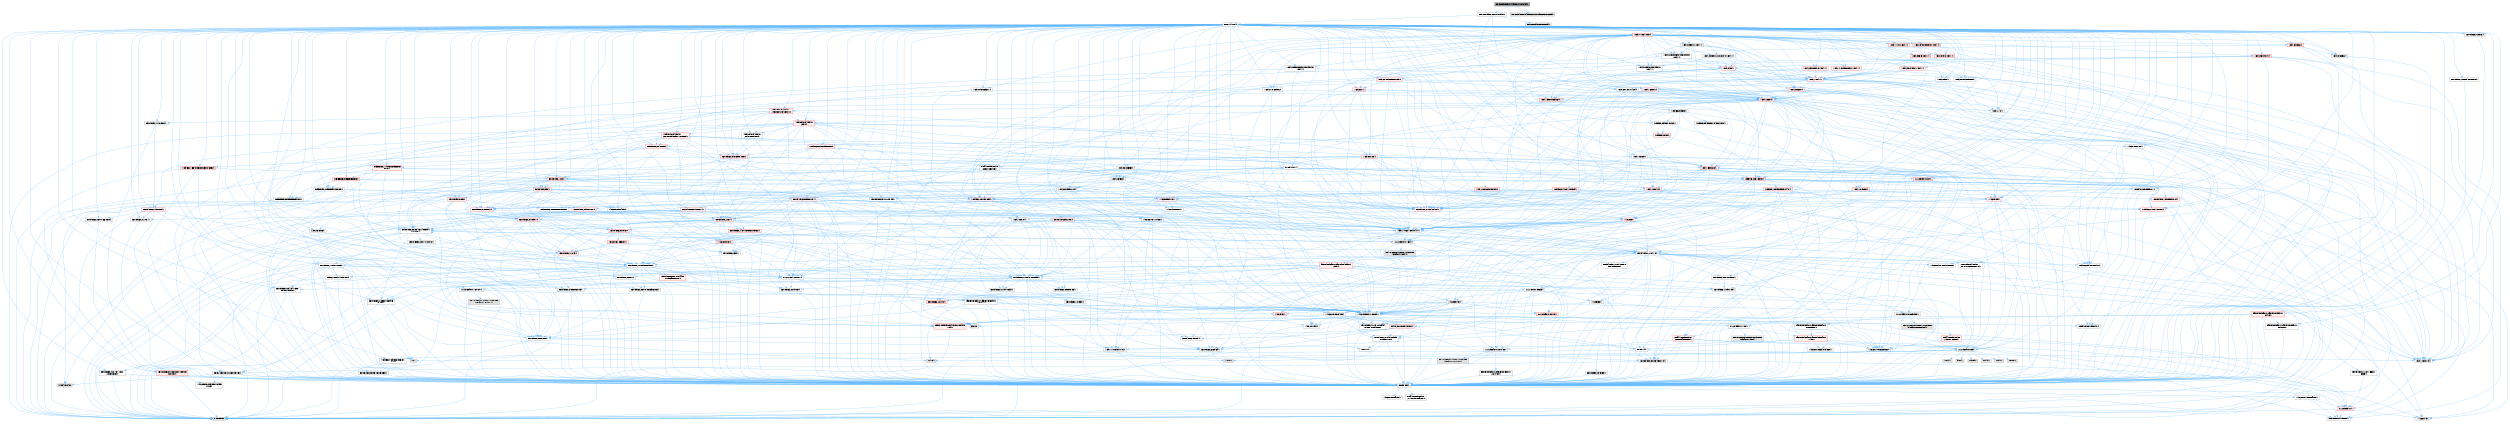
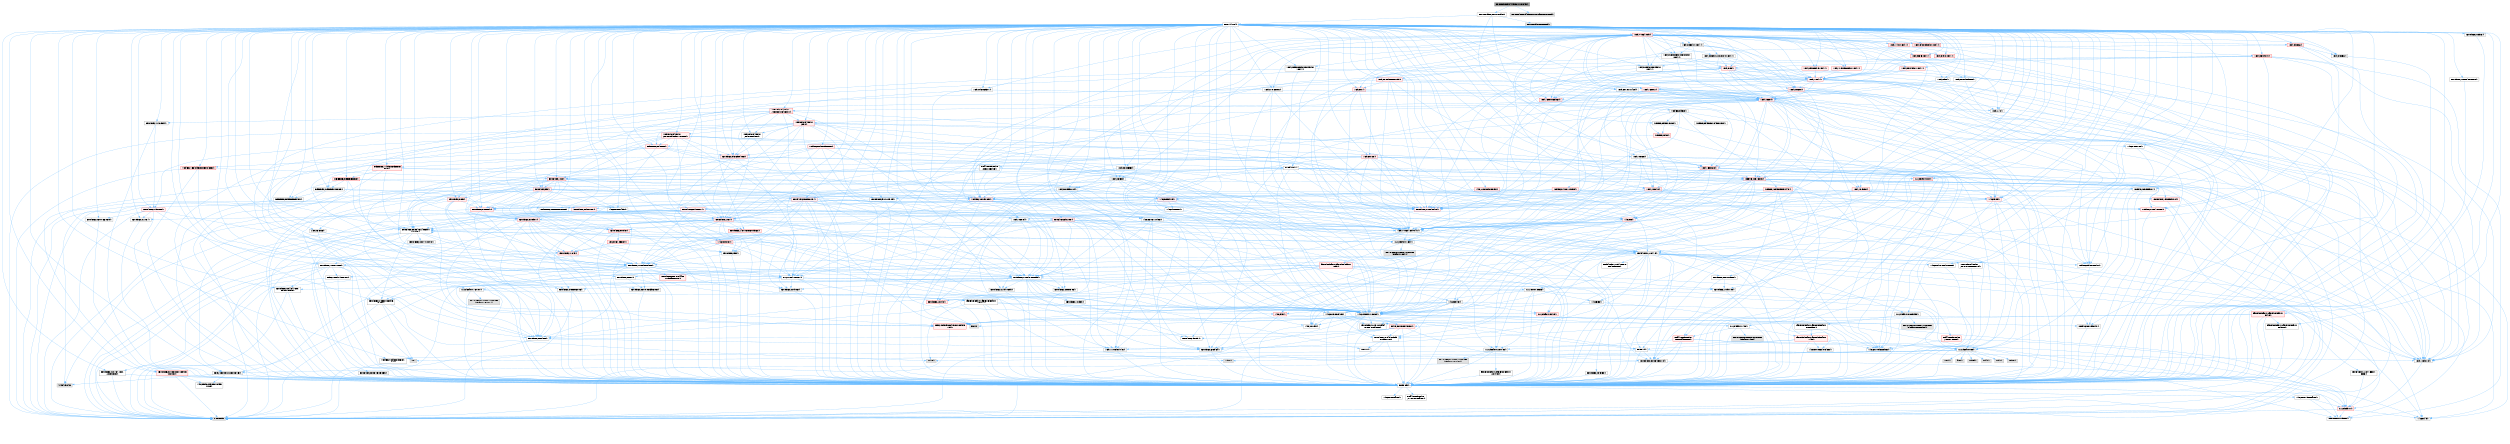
edge "ProfilingDebugging /ResourceSize.h" -> "Containers/StringConv.h": now "UObject/NameTypes.h" -> "Containers/StringConv.h"
edge "Math/RangeSet.h" -> "Containers/UnrealString.h": now "Math/TwoVectors.h" -> "Containers/UnrealString.h"
